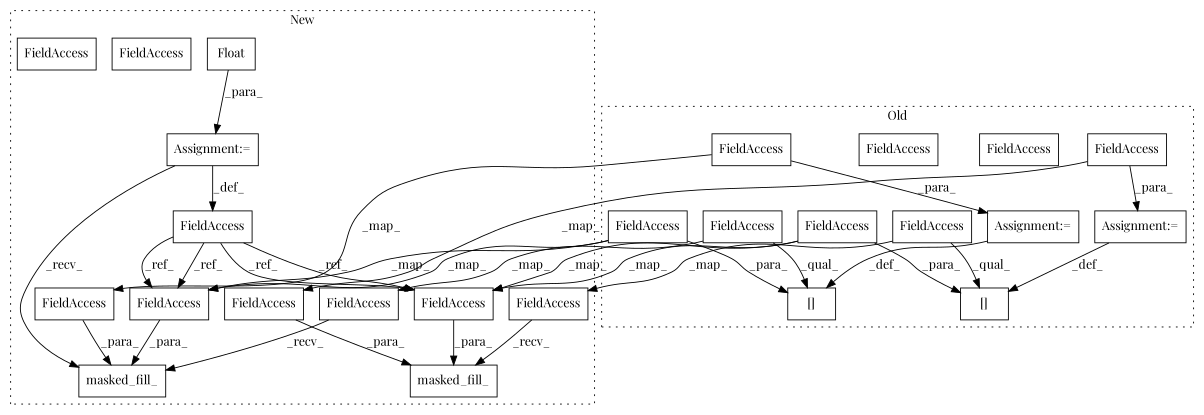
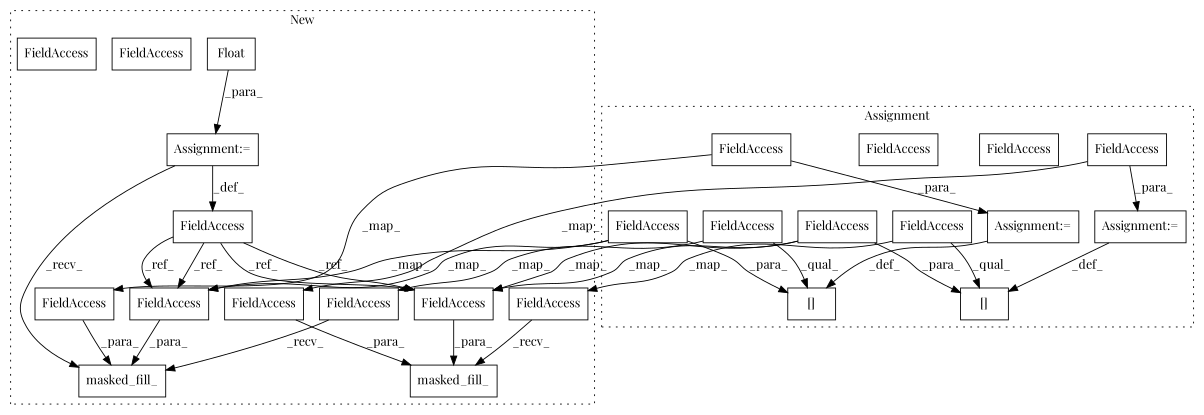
cluster "Old": label "Old" -> "Assignment"
